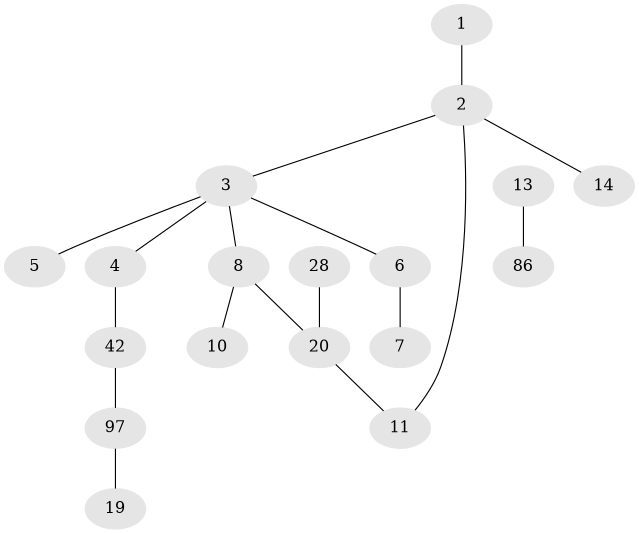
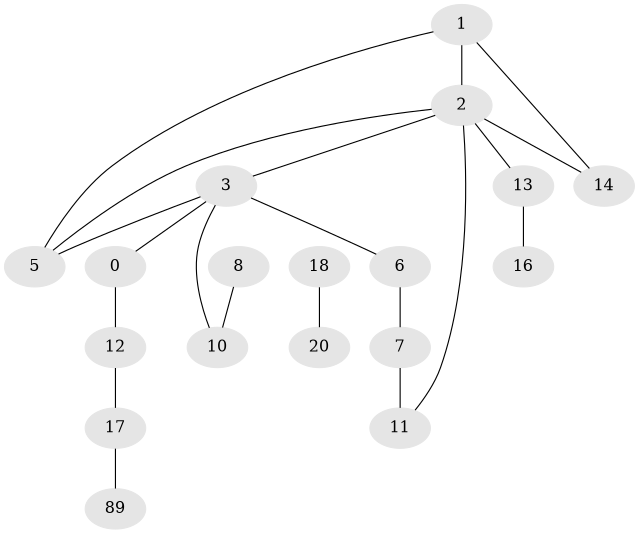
edge "1" -- "5": added
edge "1" -- "14": added
edge "2" -- "13": added
edge "2" -- "5": added
edge "3" -- "8": now "3" -- "10"
node "4": label "4" -> "0"
node "28": label "28" -> "18"
node "86": label "86" -> "16"
edge "8" -- "20": removed
node "42": label "42" -> "12"
edge "20" -- "11": now "7" -- "11"
node "97": label "97" -> "17"
node "19": label "19" -> "89"
